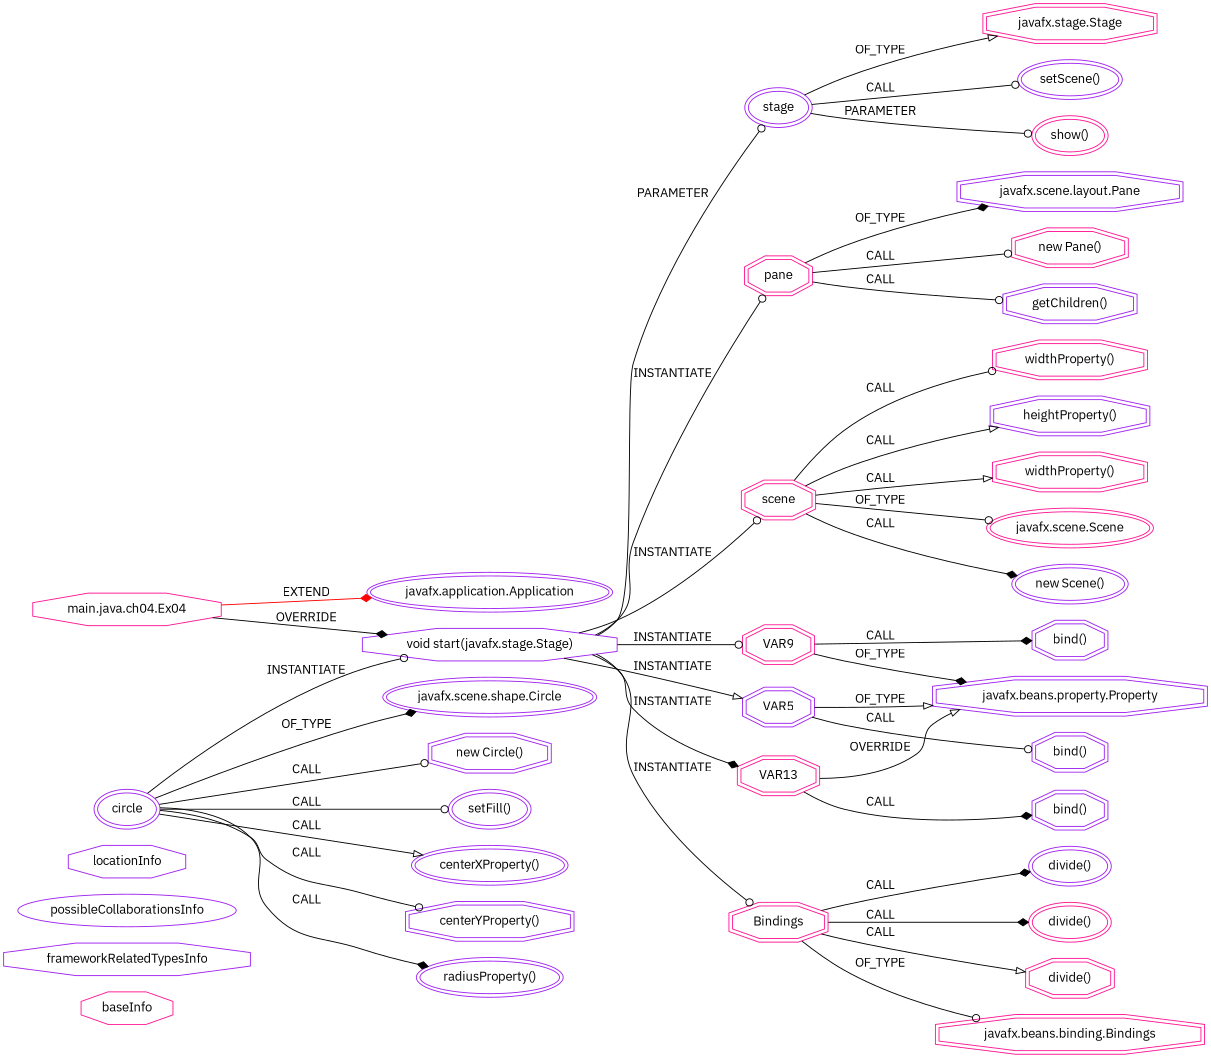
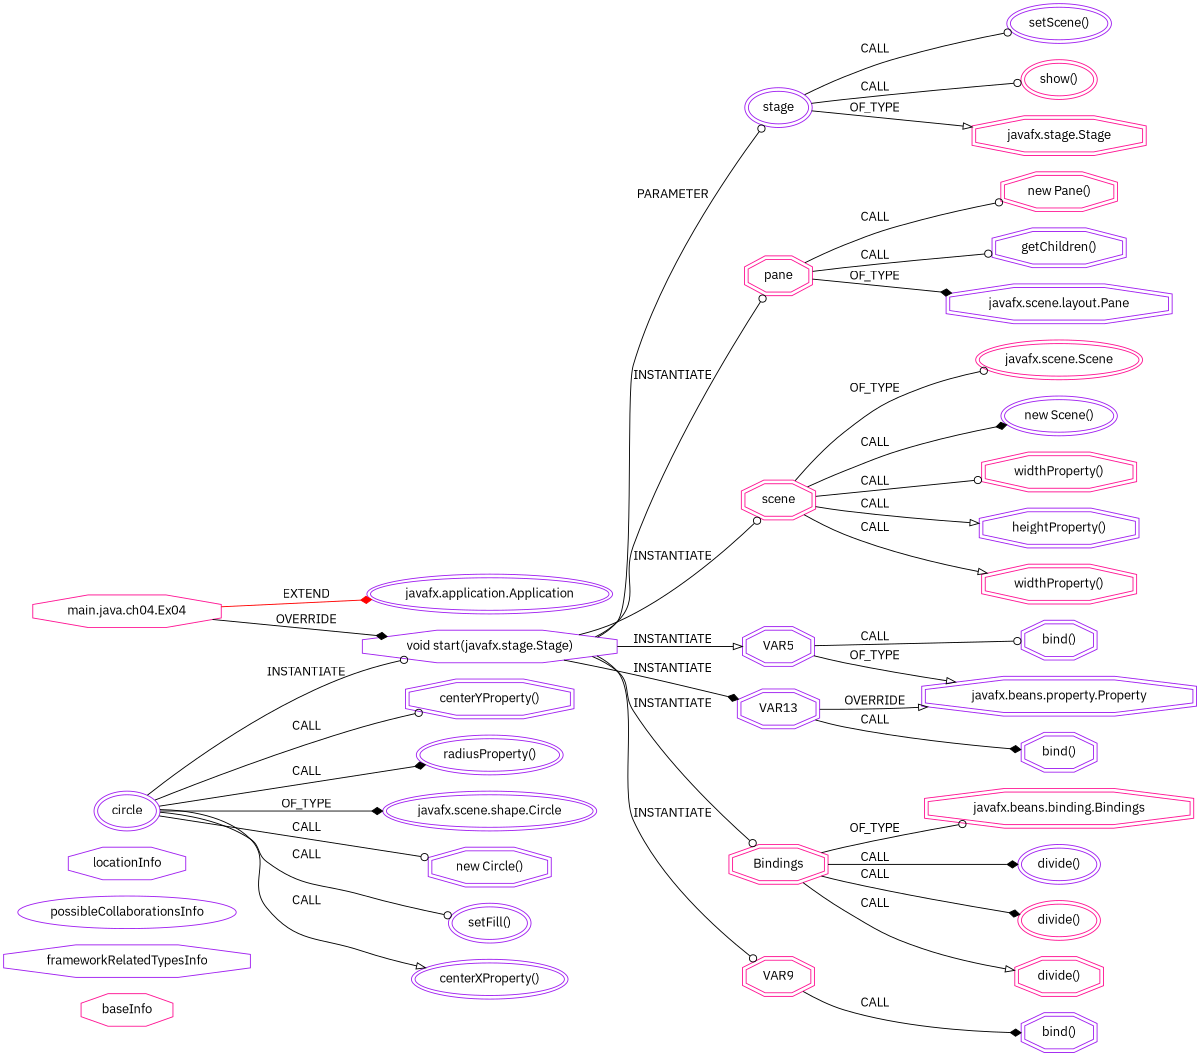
edge "stage" -> "show()": label "PARAMETER" -> "CALL"
edge "VAR9" -> "javafx.beans.property.Property": removed, label "OF_TYPE"
node "VAR13": color deeppink -> purple
